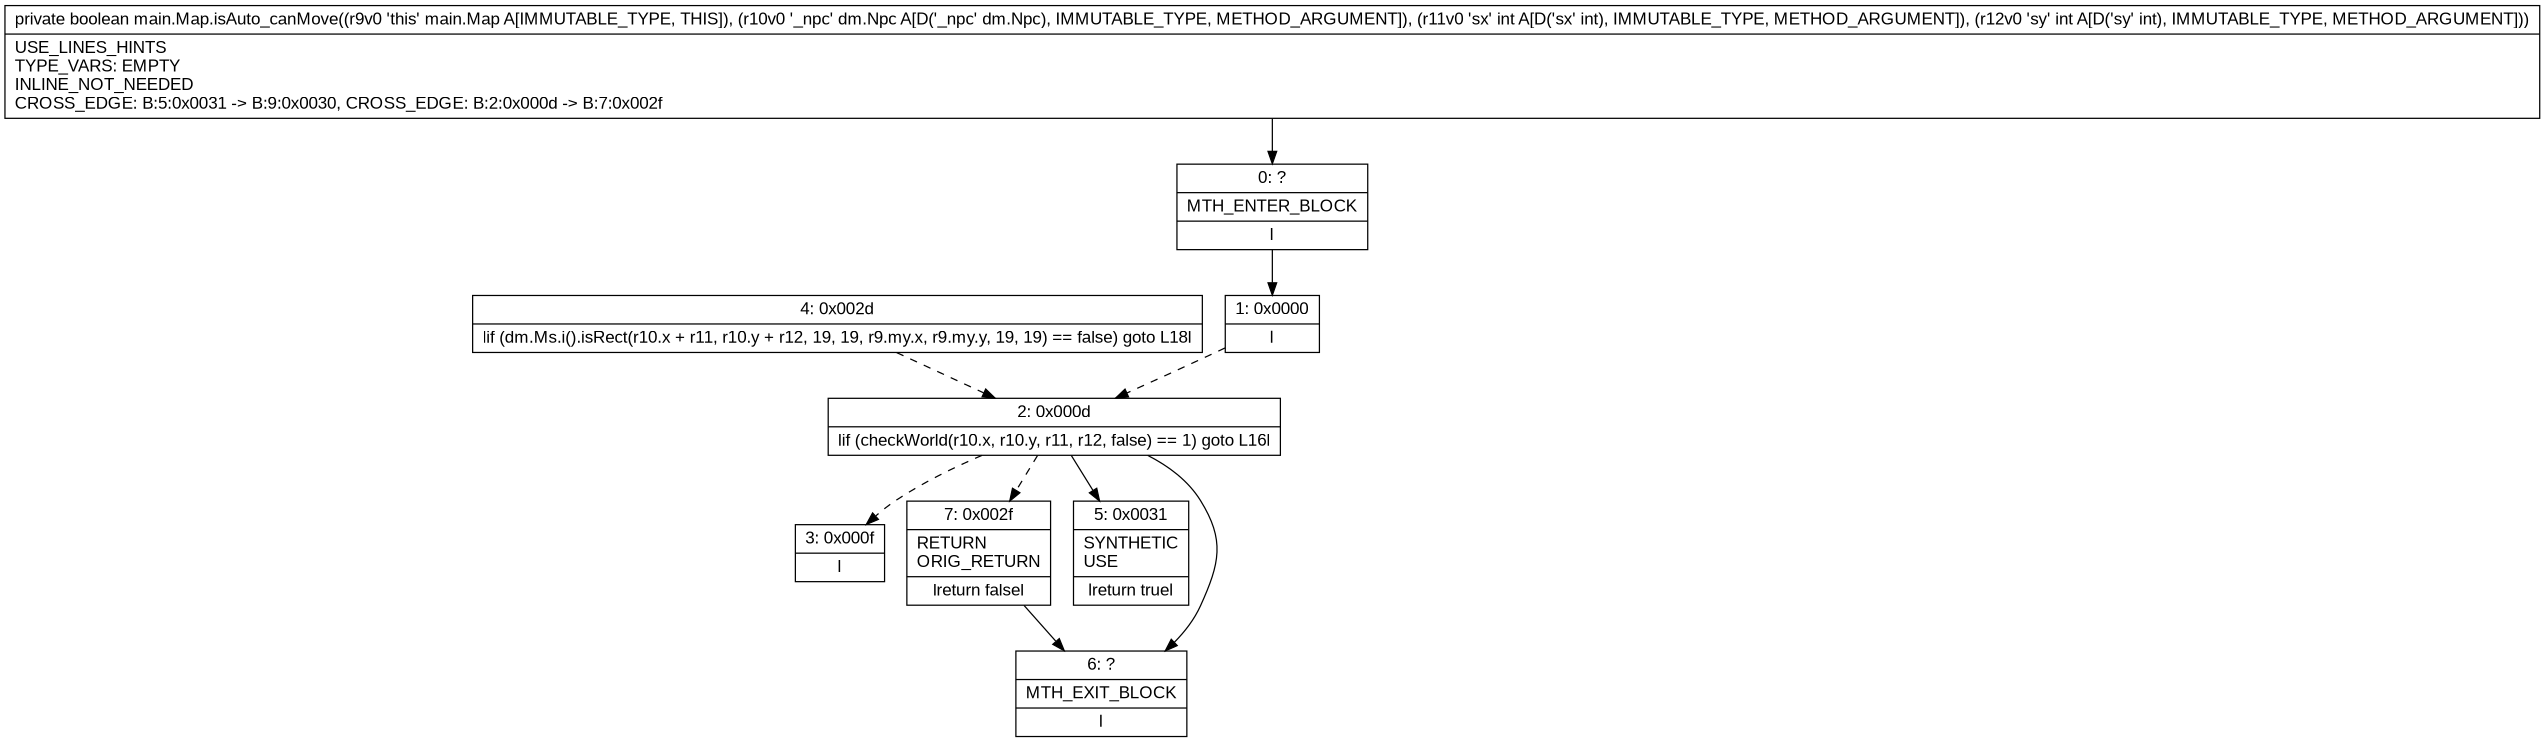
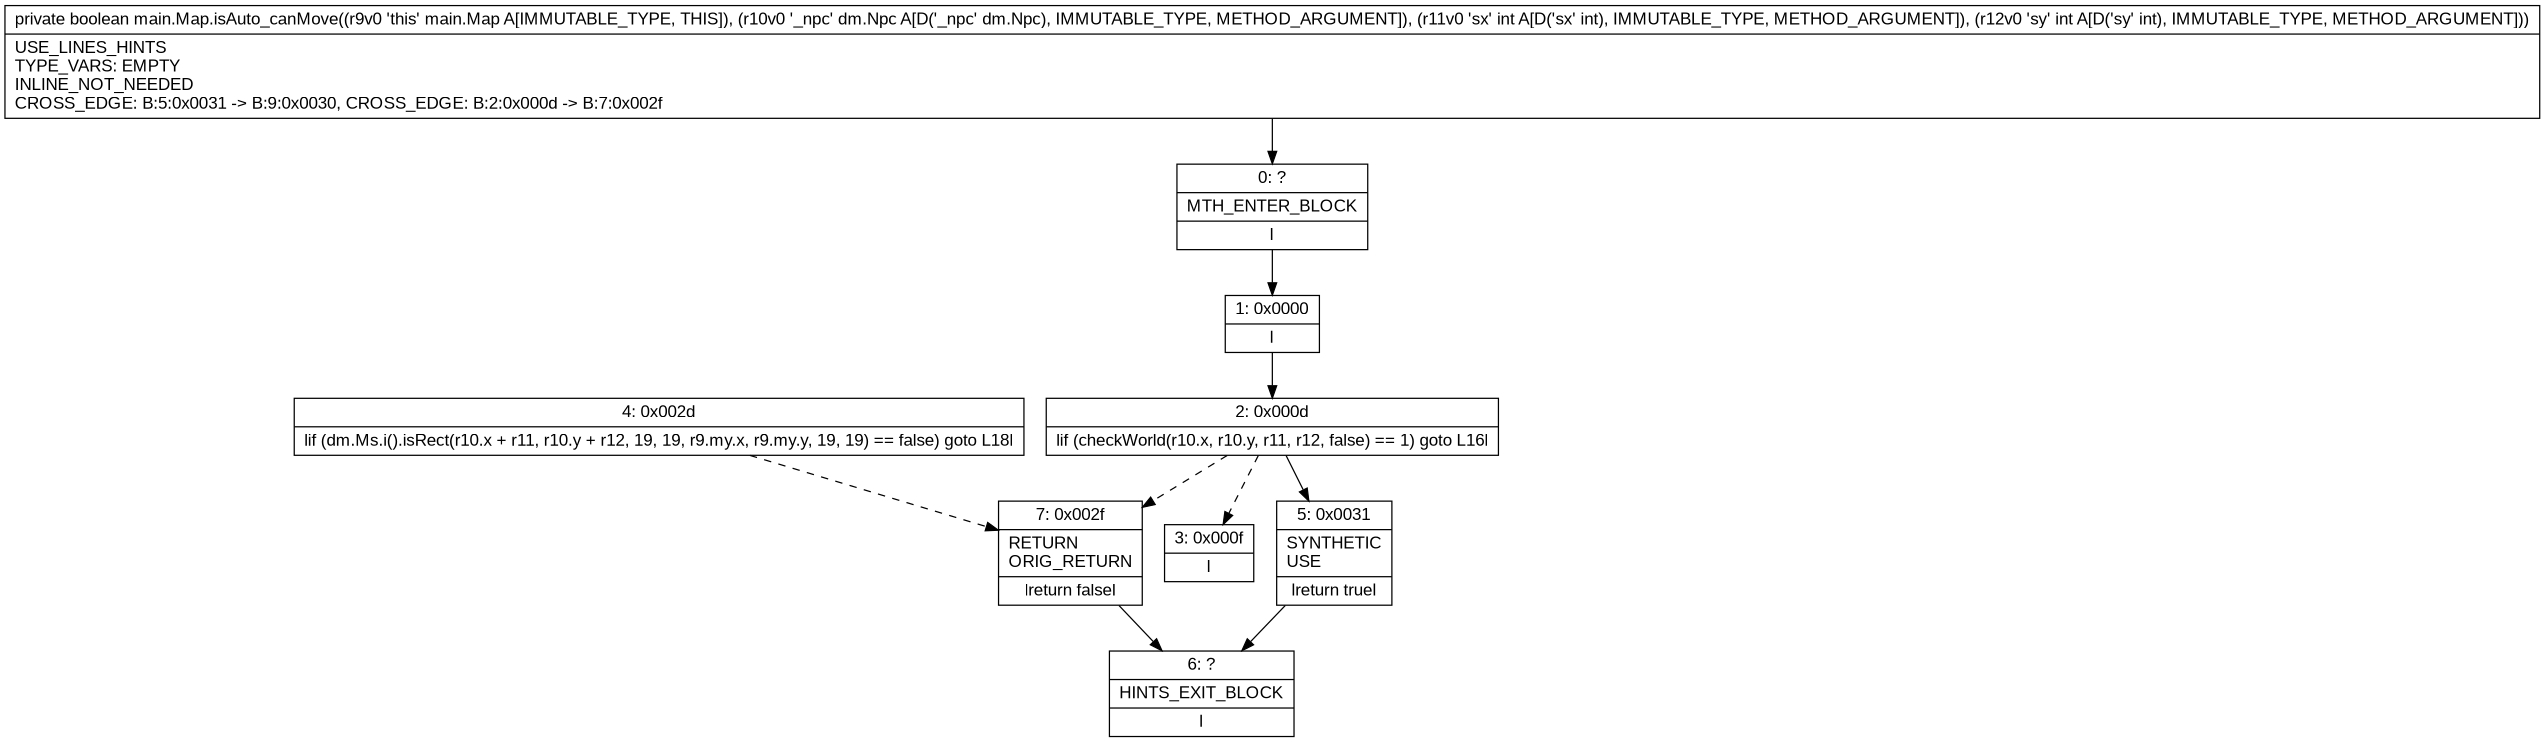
edge "1: 0x0000" -> "2: 0x000d": style dashed -> solid
edge "4: 0x002d" -> "2: 0x000d": now "4: 0x002d" -> "7: 0x002f"
edge "2: 0x000d" -> "6: ?": now "5: 0x0031" -> "6: ?"
node "6: ?": text "MTH_EXIT_BLOCK" -> "HINTS_EXIT_BLOCK"
